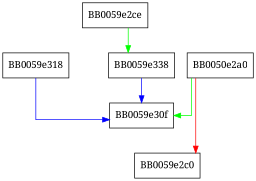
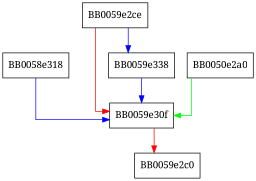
edge "BB0059e2ce" -> "BB0059e338": color green -> blue
node "BB0059e318": label "BB0059e318" -> "BB0058e318"
edge "BB0059e2ce" -> "BB0059e30f": added
edge "BB0050e2a0" -> "BB0059e2c0": now "BB0059e30f" -> "BB0059e2c0"
